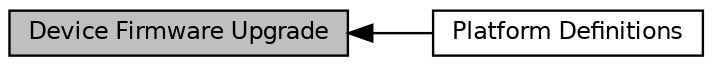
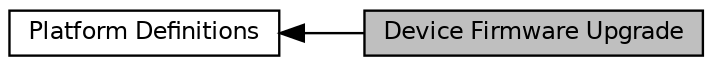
edge "Platform Definitions" -> "Device Firmware Upgrade": reversed
